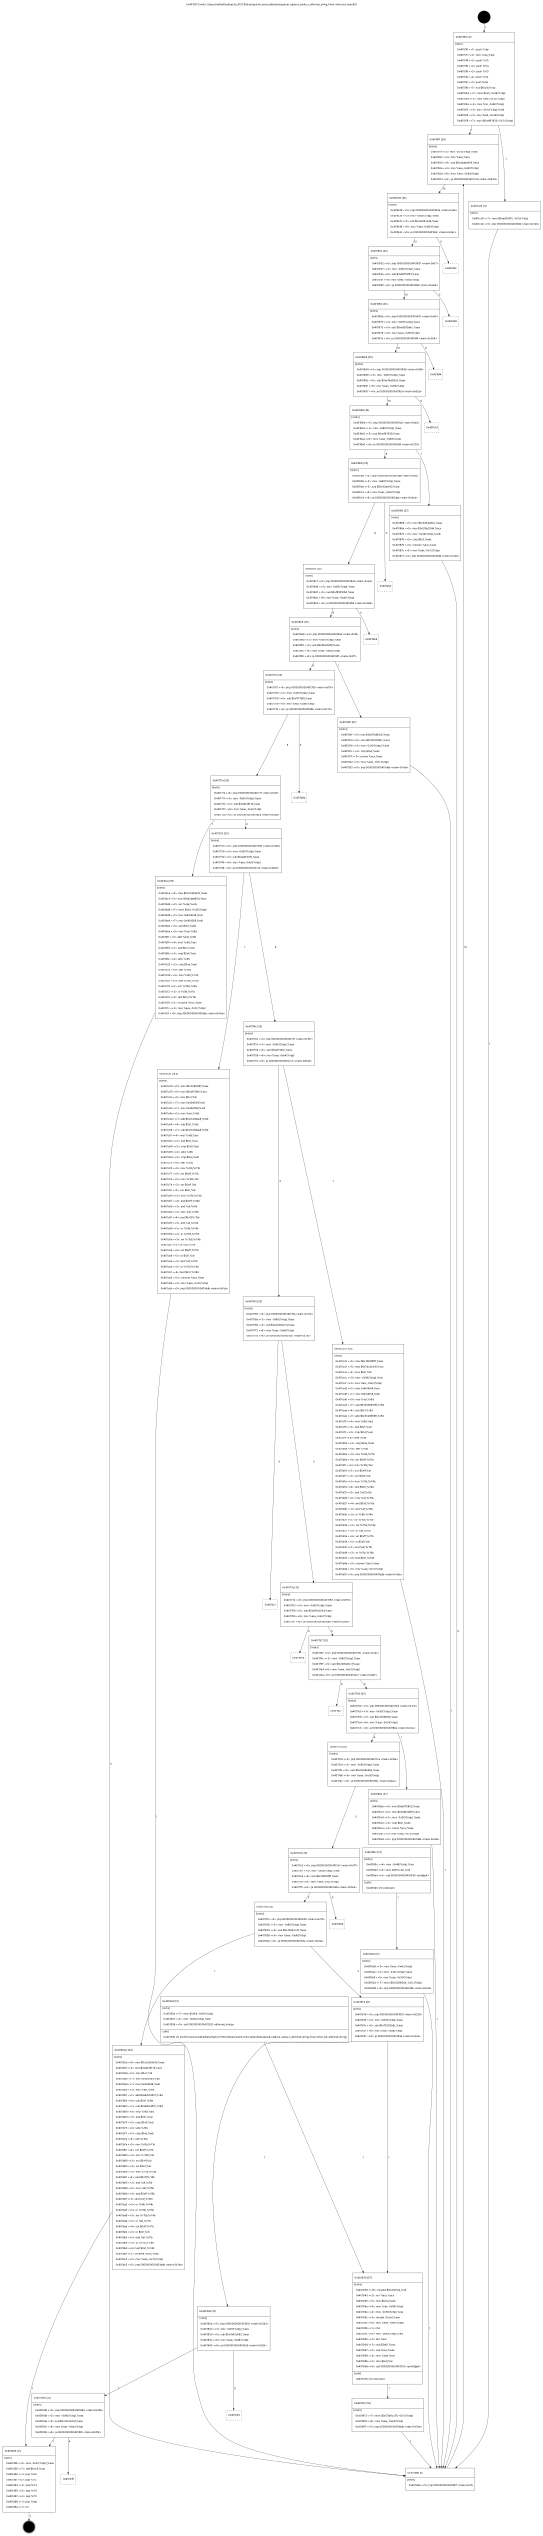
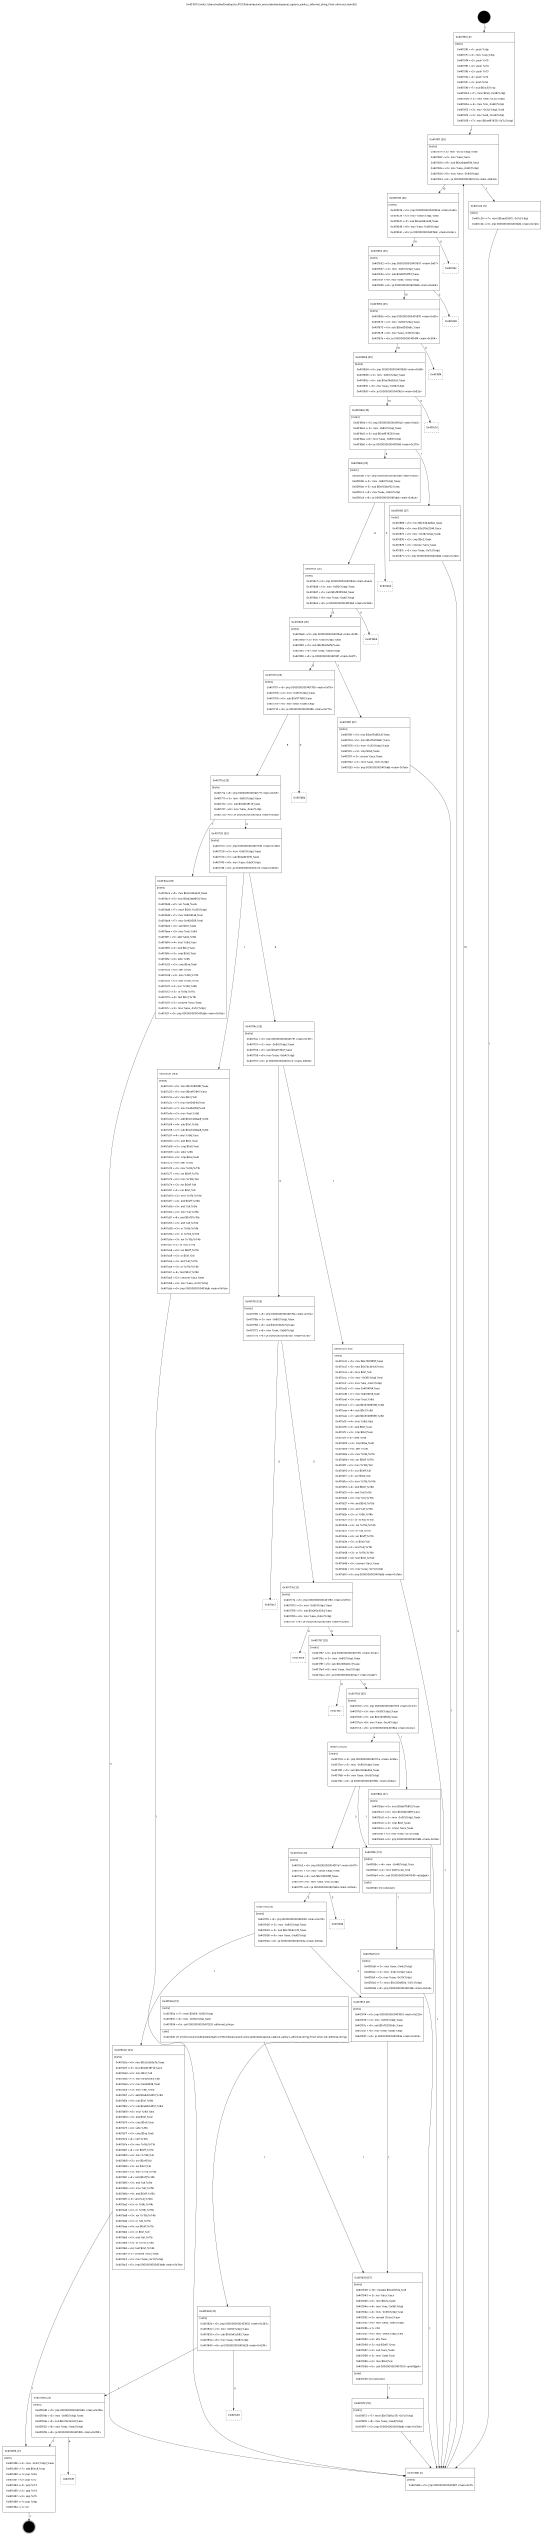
edge "0x4015f0 [47]" -> "0x401c24 [12]": now "0x40161f [26]" -> "0x401c24 [12]"
edge "0x4017c9 [25]" -> "0x40189c [13]": added, label "1"
